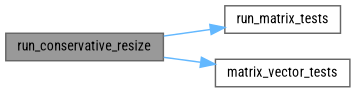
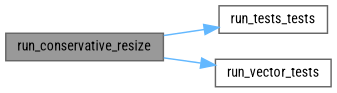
node "run_matrix_tests": label "run_matrix_tests" -> "run_tests_tests"
node "matrix_vector_tests": label "matrix_vector_tests" -> "run_vector_tests"
